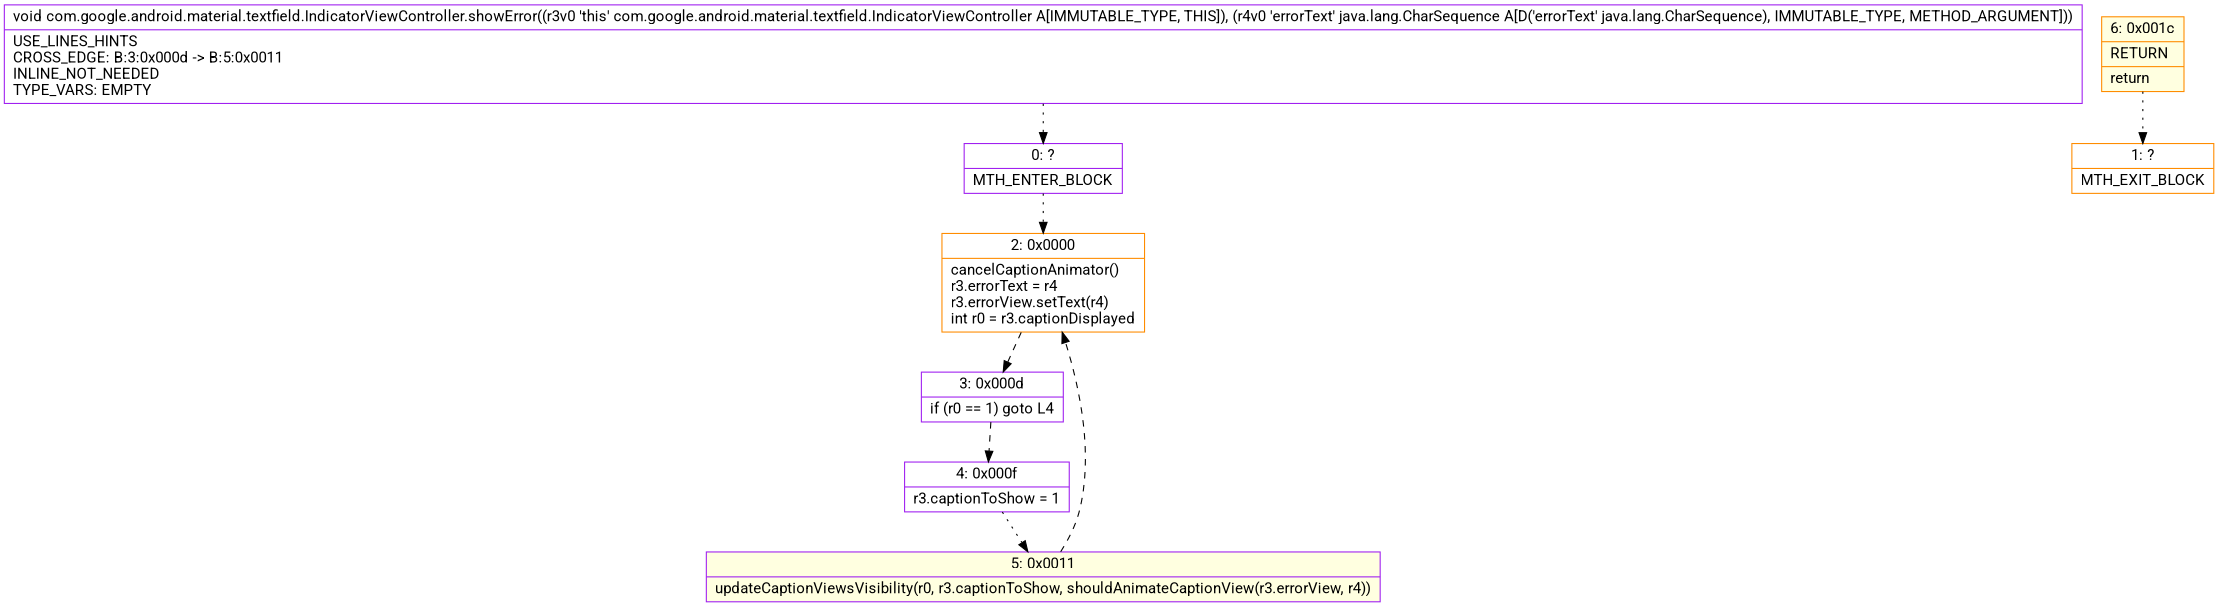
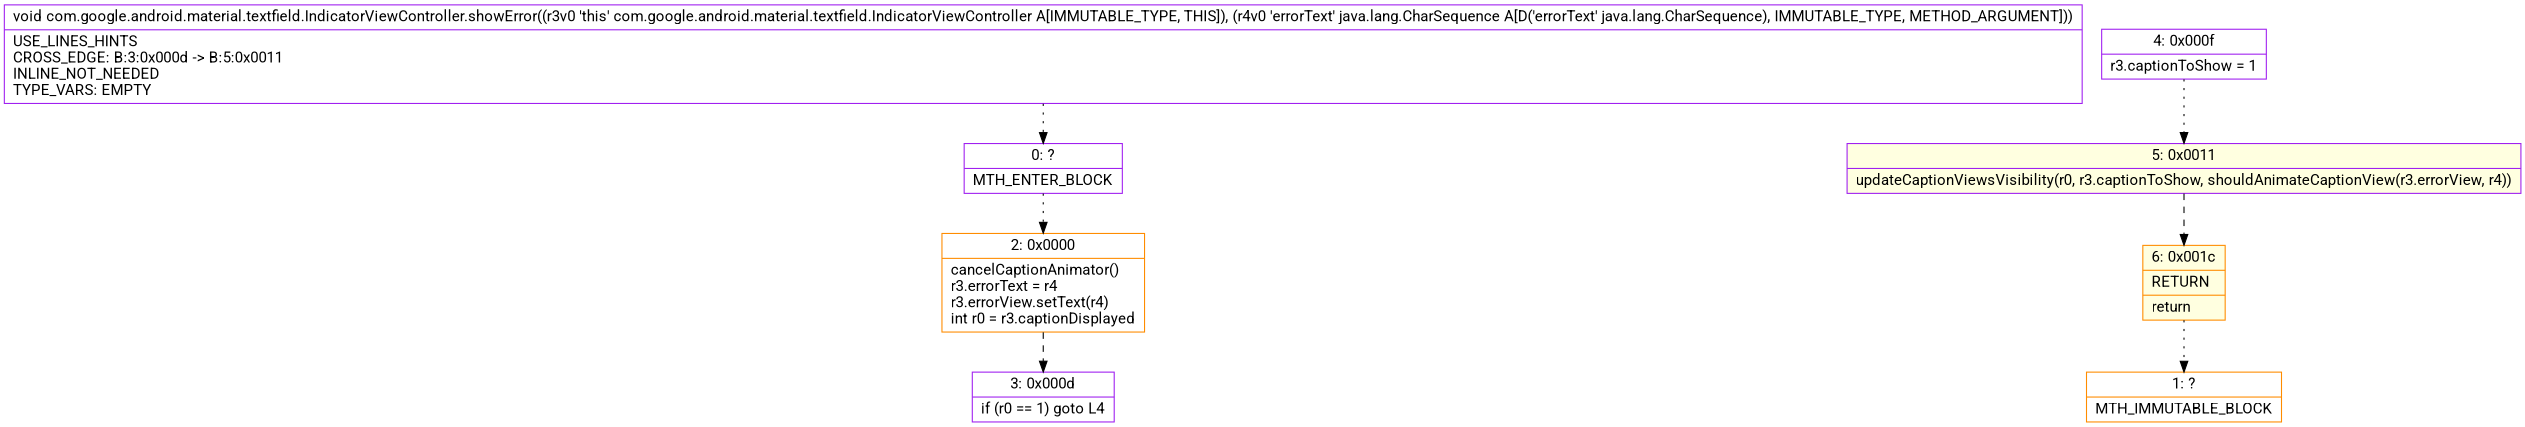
node "1: ?": text "MTH_EXIT_BLOCK" -> "MTH_IMMUTABLE_BLOCK"
edge "3: 0x000d" -> "4: 0x000f": removed
edge "5: 0x0011" -> "2: 0x0000": now "5: 0x0011" -> "6: 0x001c"
